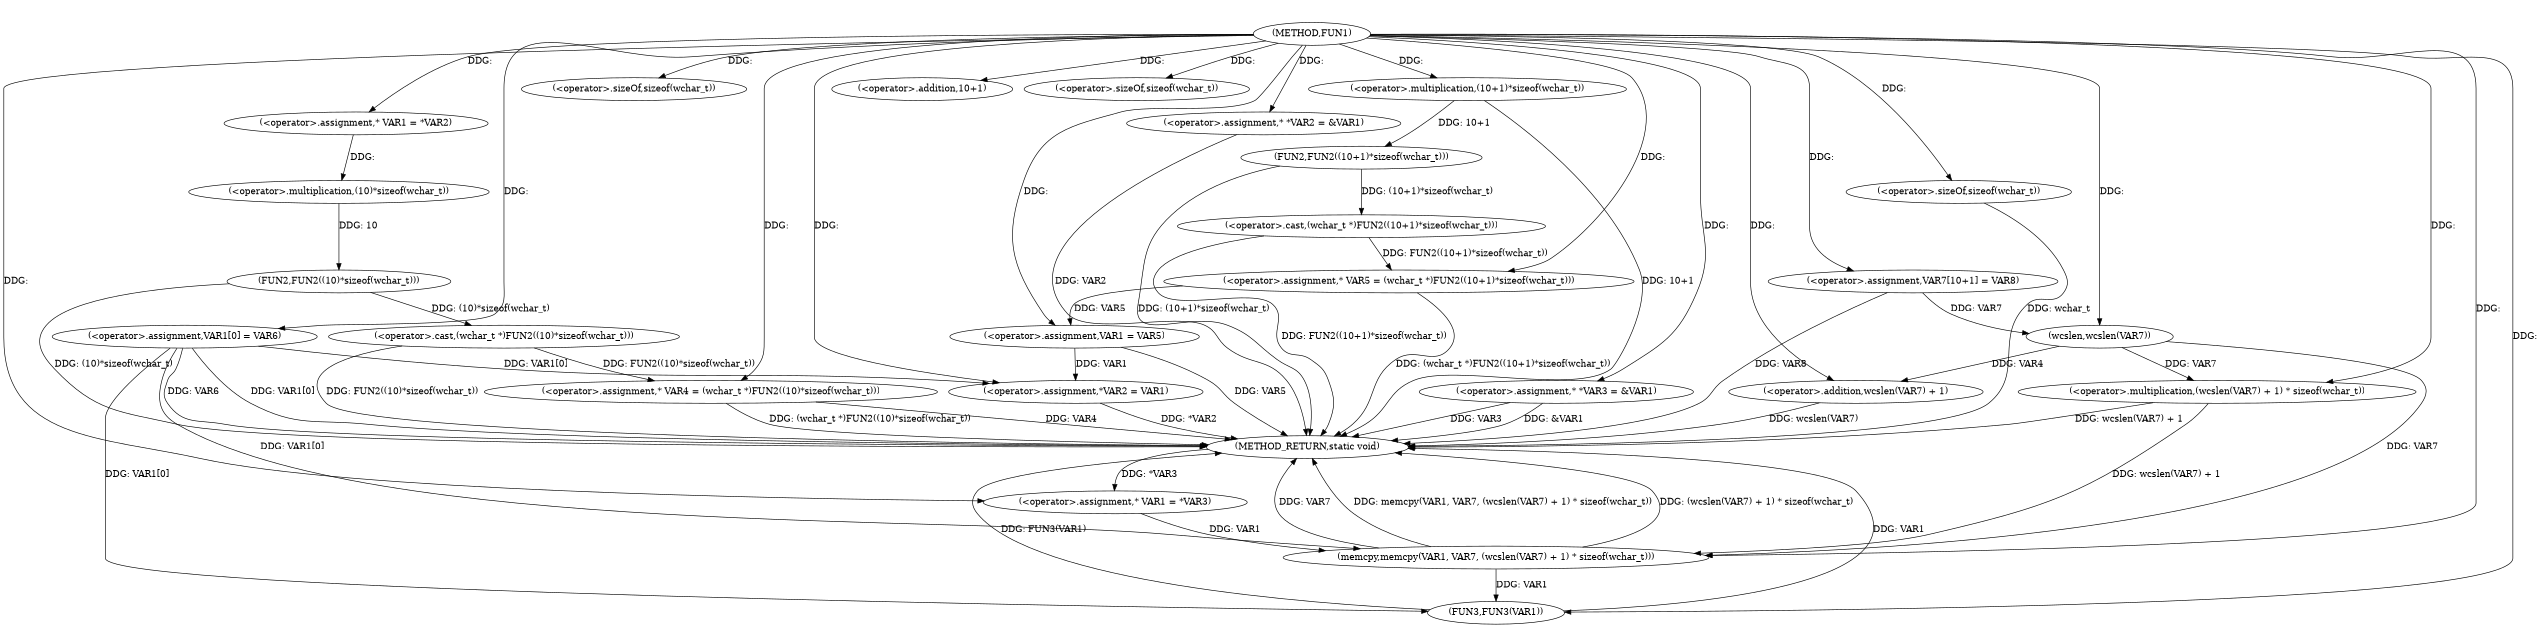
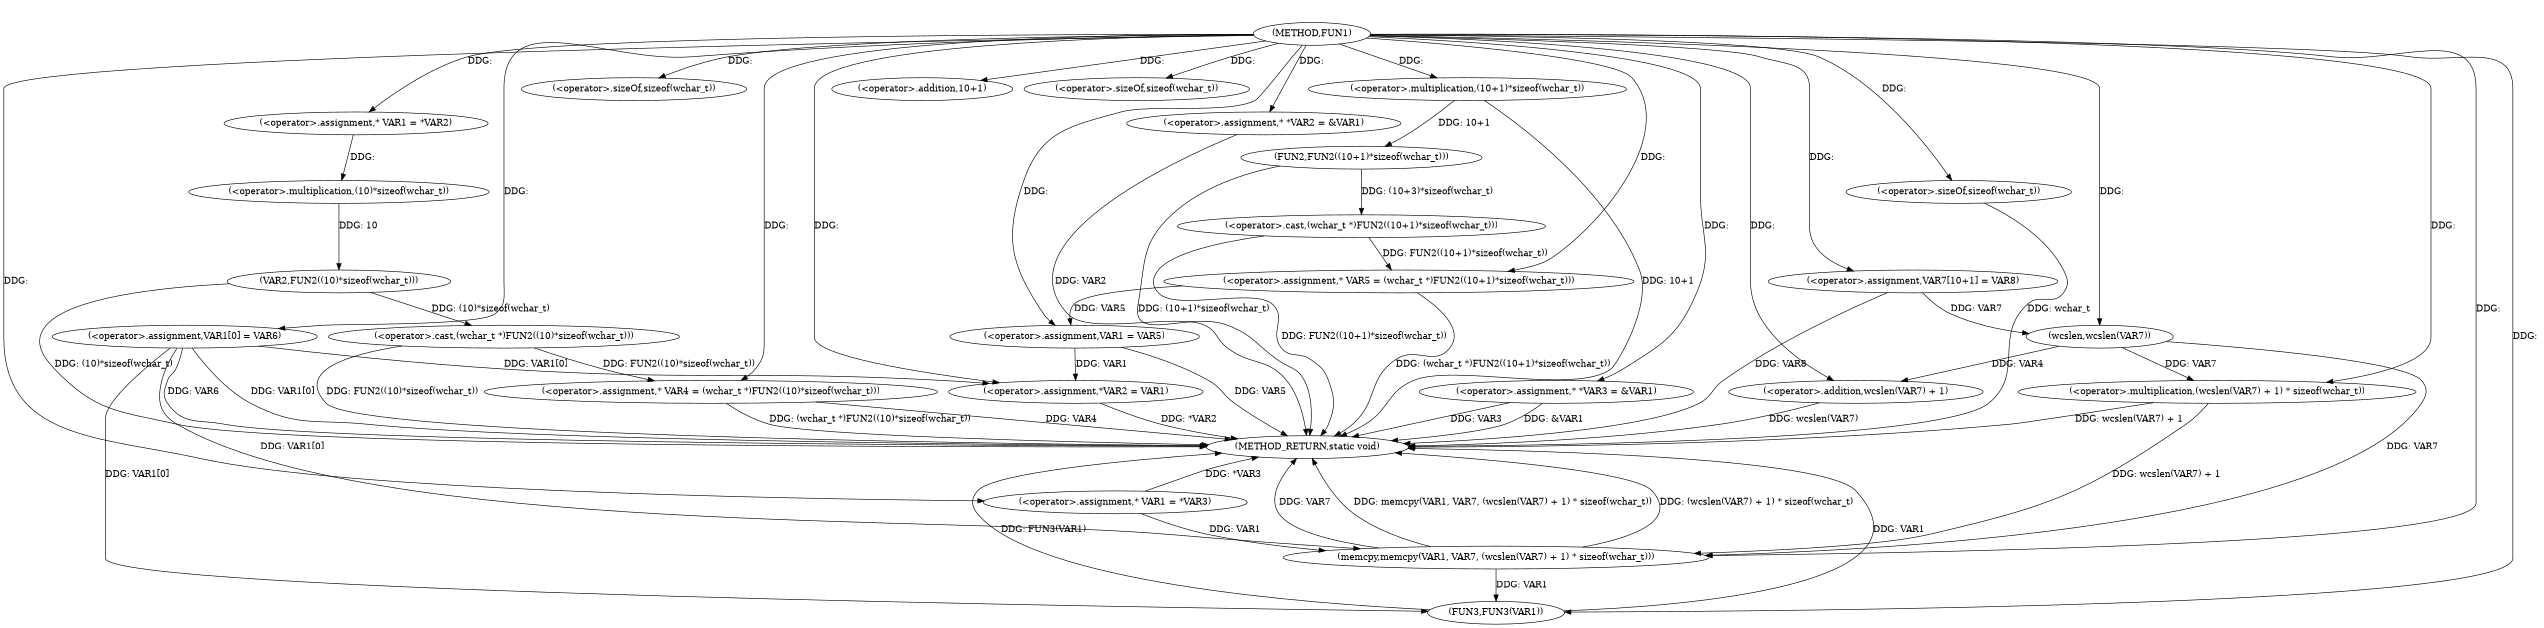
edge "(FUN2,FUN2((10+1)*sizeof(wchar_t)))" -> "(<operator>.cast,(wchar_t *)FUN2((10+1)*sizeof(wchar_t)))": label "DDG: (10+1)*sizeof(wchar_t)" -> "DDG: (10+3)*sizeof(wchar_t)"
node "(FUN2,FUN2((10)*sizeof(wchar_t)))": label "(FUN2,FUN2((10)*sizeof(wchar_t)))" -> "(VAR2,FUN2((10)*sizeof(wchar_t)))"
edge "(METHOD_RETURN,static void)" -> "(<operator>.assignment,* VAR1 = *VAR3)": reversed
